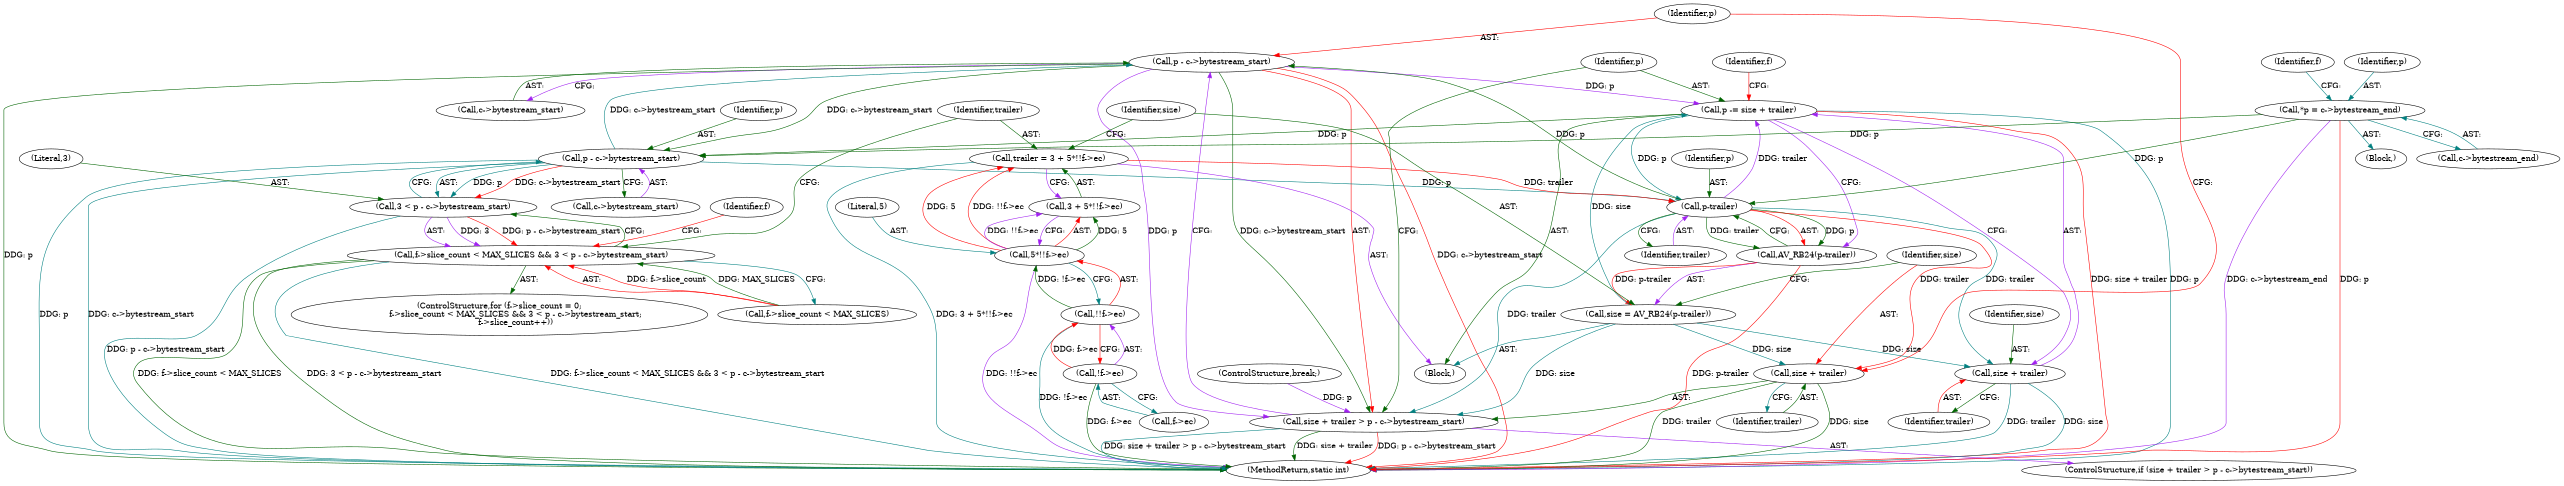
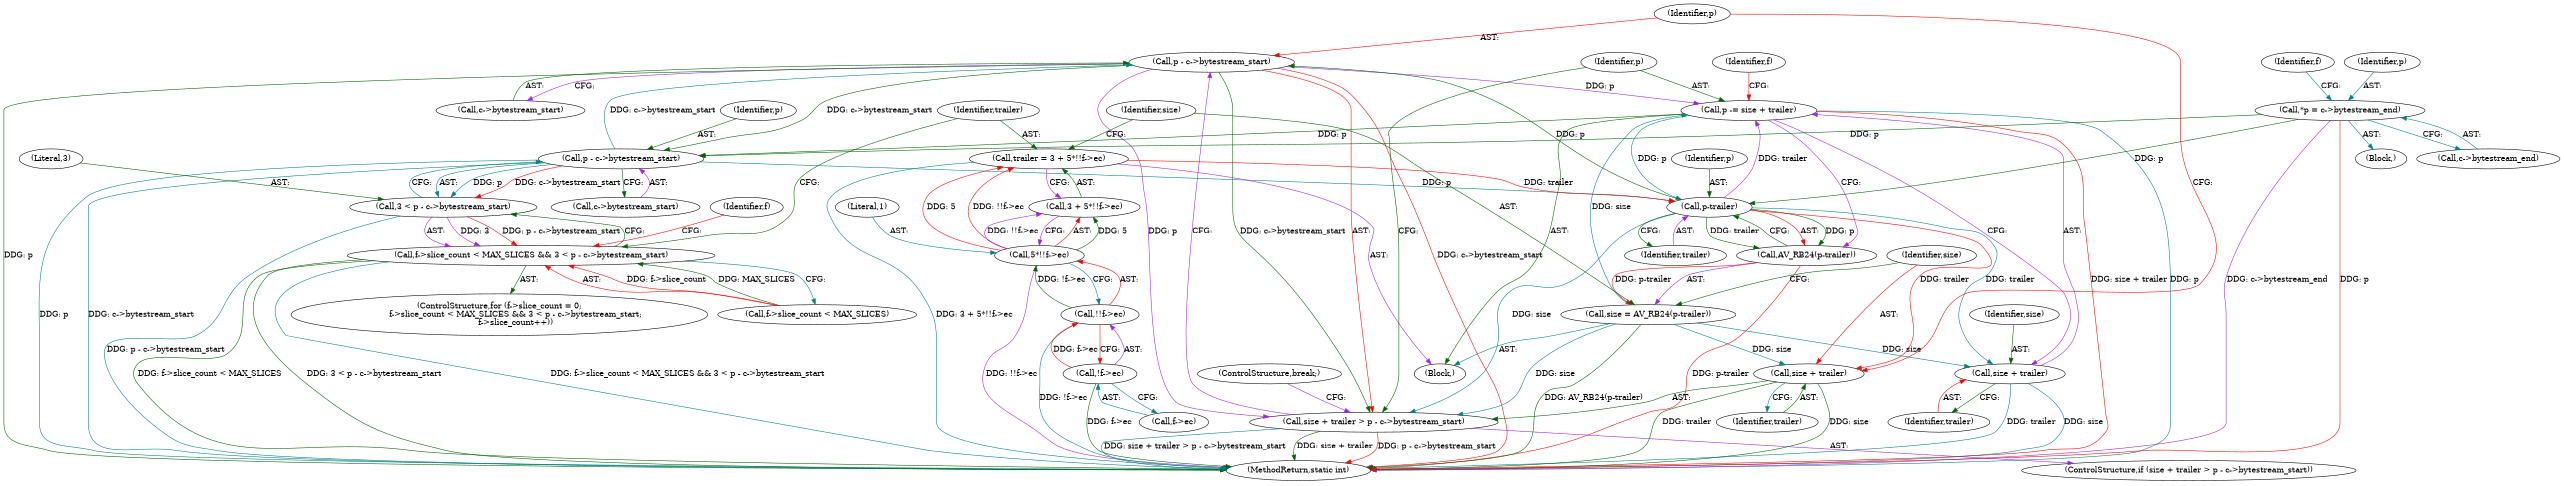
node "(Literal,5)": label "(Literal,5)" -> "(Literal,1)"
edge "(Call,p-trailer)" -> "(Call,size + trailer > p - c->bytestream_start)": label "DDG: trailer" -> "DDG: size"
edge "(ControlStructure,break;)" -> "(Call,size + trailer > p - c->bytestream_start)": label "DDG: p" -> "CFG: "
edge "(Call,size = AV_RB24(p-trailer))" -> "(MethodReturn,static int)": added, label "DDG: AV_RB24(p-trailer)"
